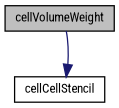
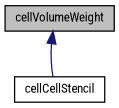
edge "cellVolumeWeight" -> "cellCellStencil": reversed
